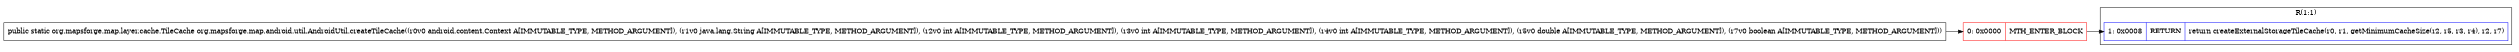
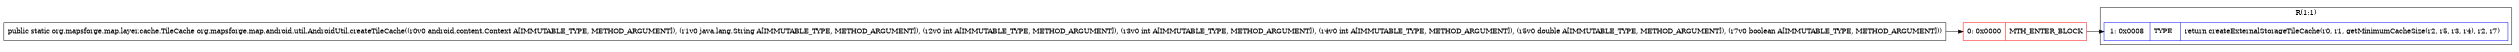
node "1: 0x0008": text "RETURN" -> "TYPE"
